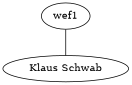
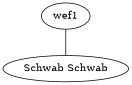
node "Klaus Schwab": label "Klaus Schwab" -> "Schwab Schwab"
